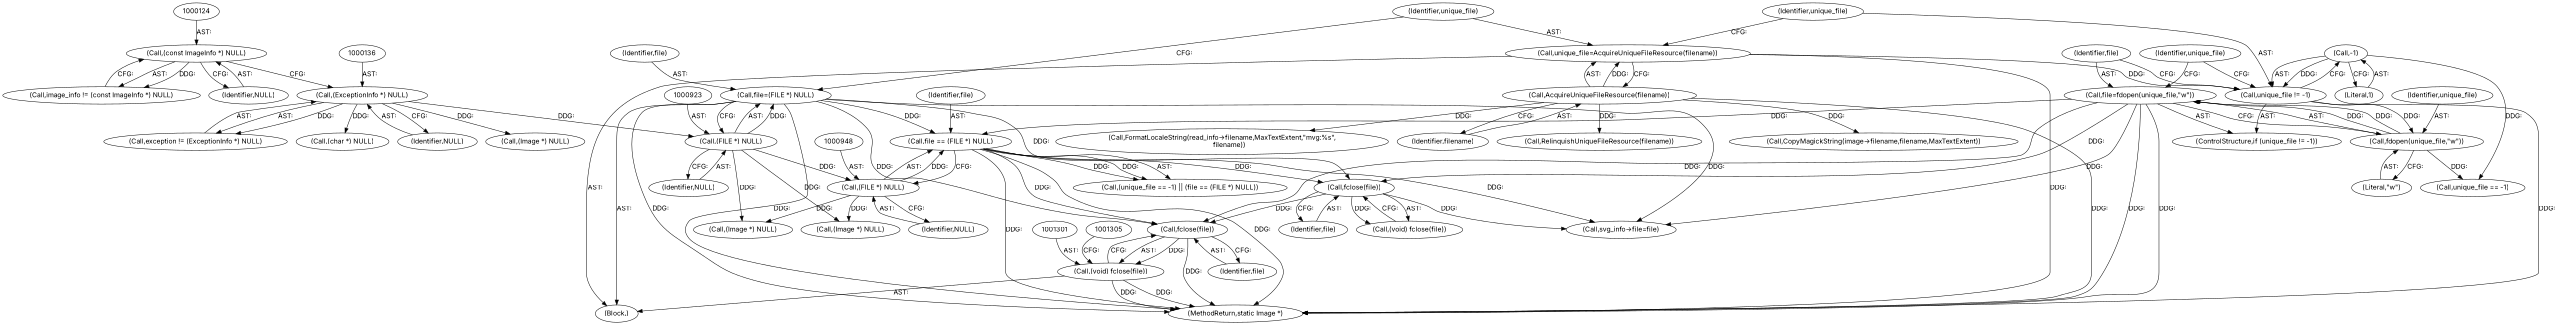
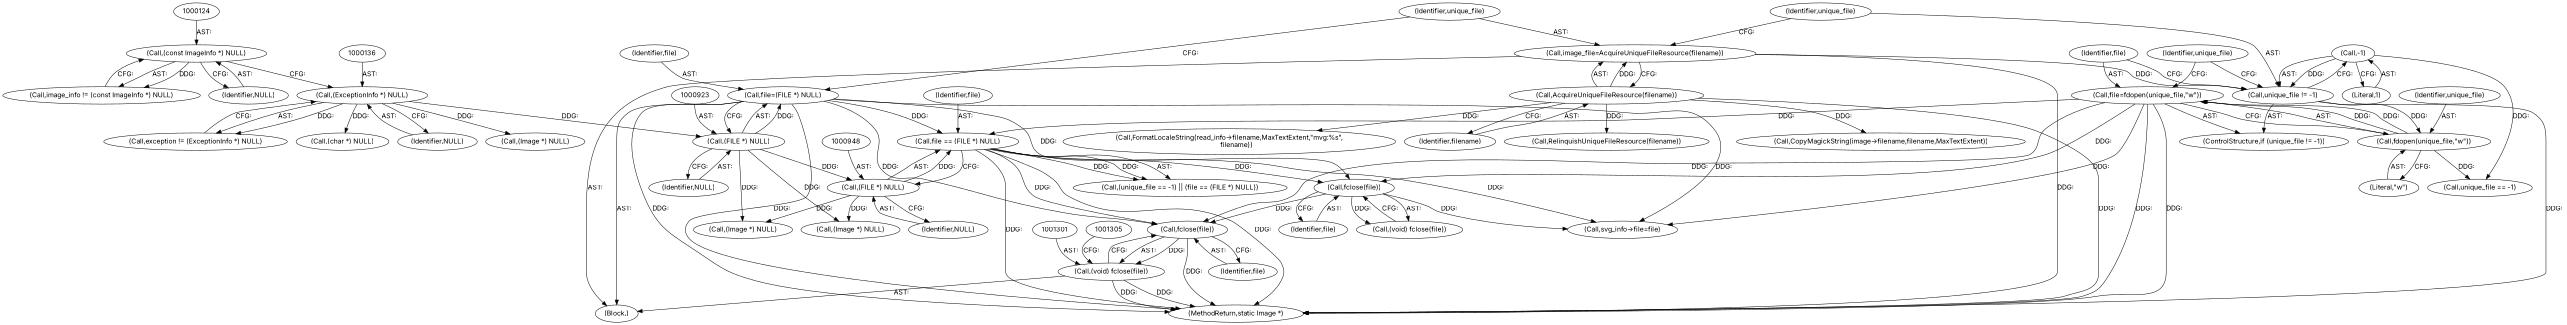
node "(Call,unique_file=AcquireUniqueFileResource(filename))": label "(Call,unique_file=AcquireUniqueFileResource(filename))" -> "(Call,image_file=AcquireUniqueFileResource(filename))"
edge "(Call,exception != (ExceptionInfo *) NULL)" -> "(Call,(ExceptionInfo *) NULL)": label "AST: " -> "CFG: "
